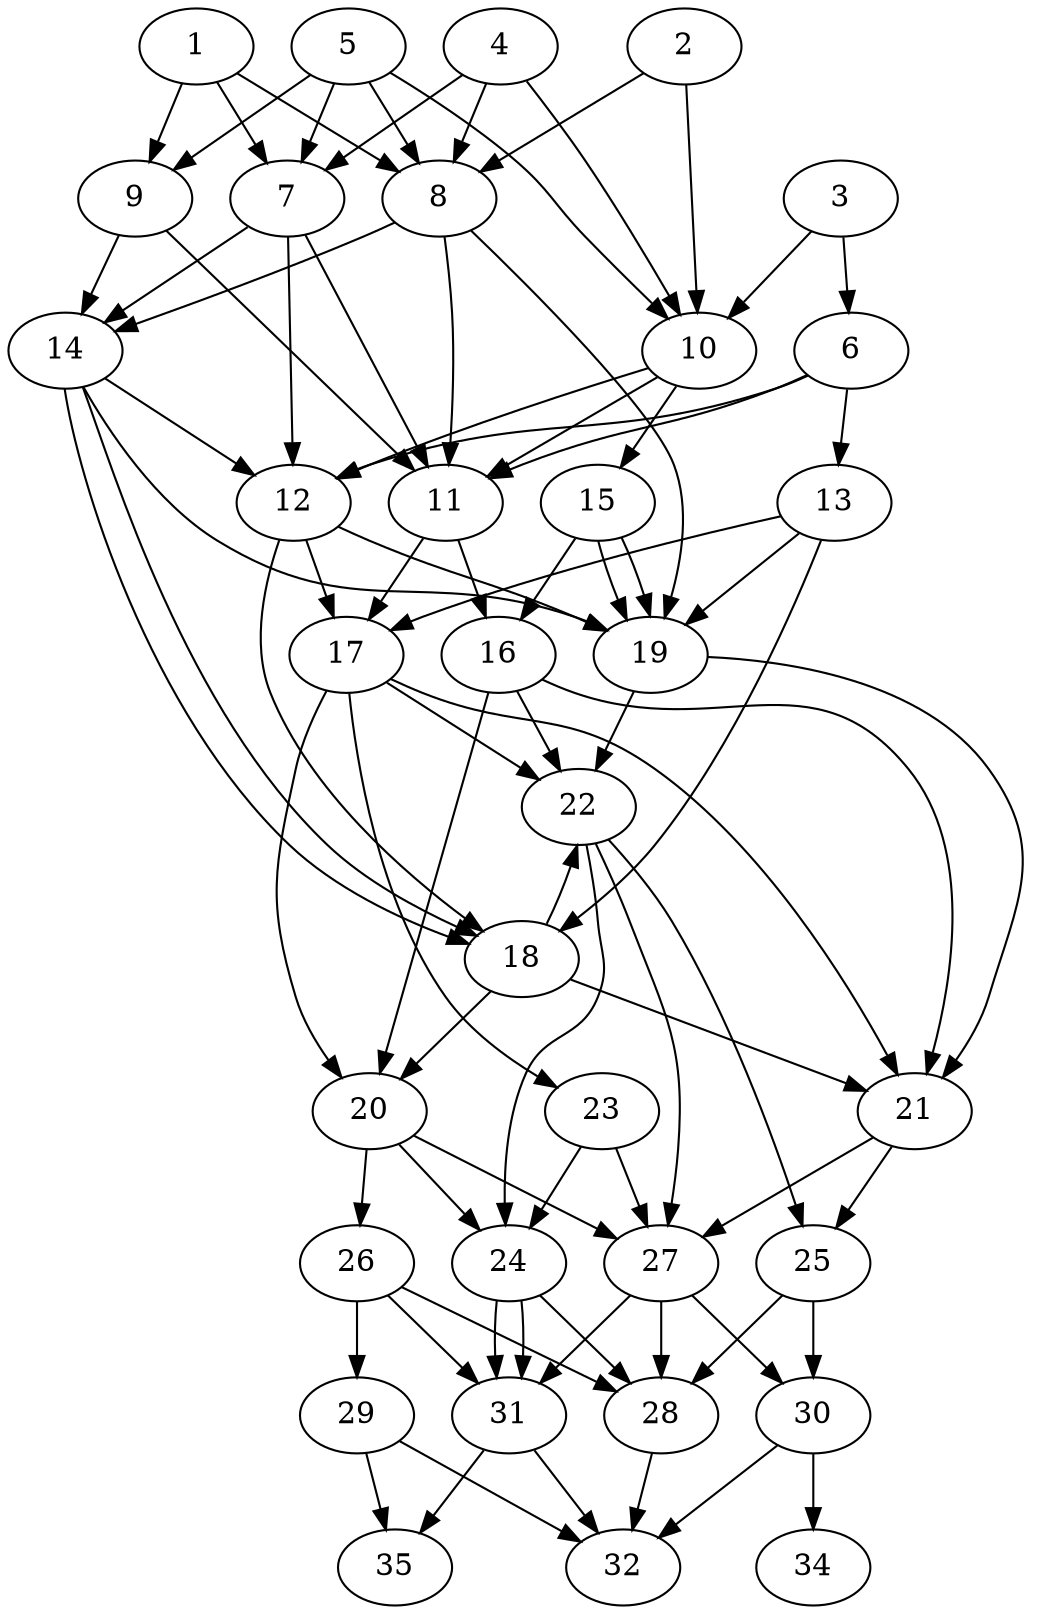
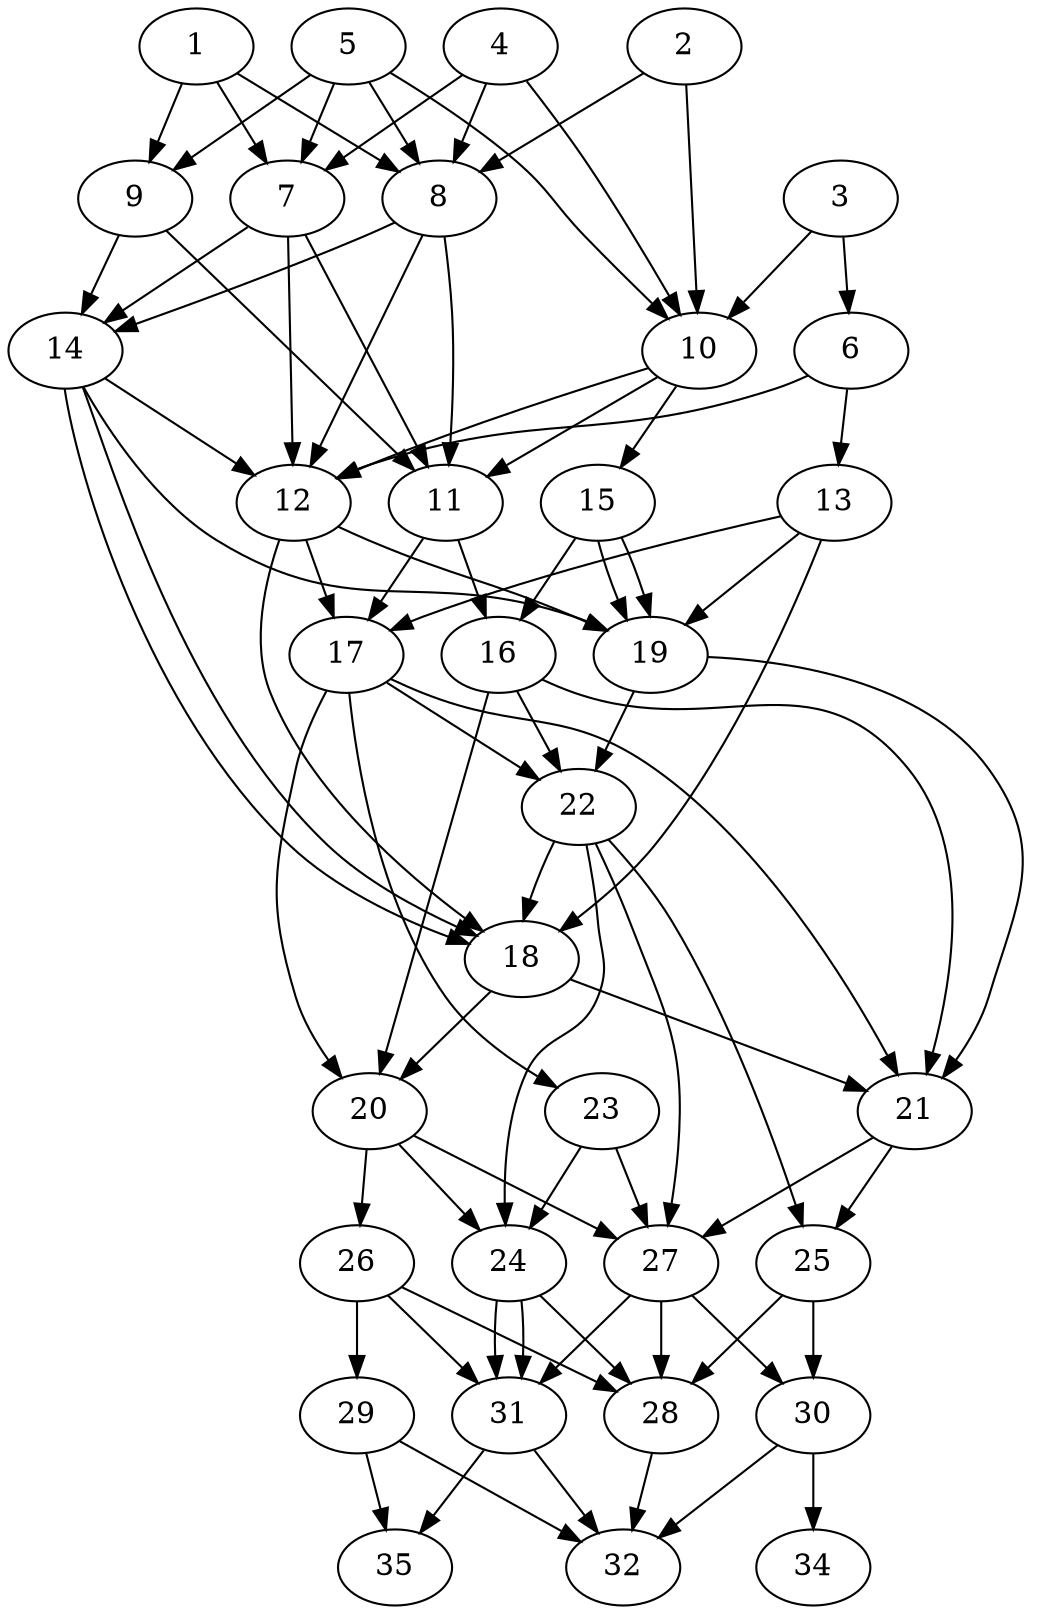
edge "8" -> "19": now "8" -> "12"
edge "6" -> "11": removed
edge "18" -> "22": reversed
